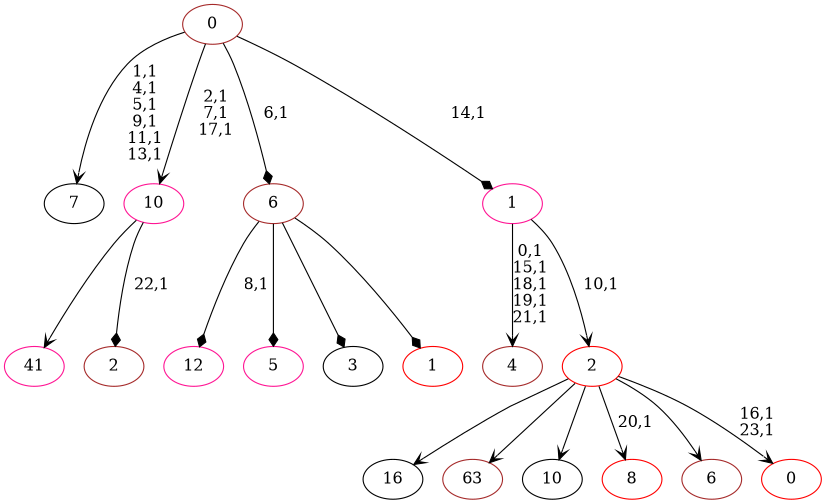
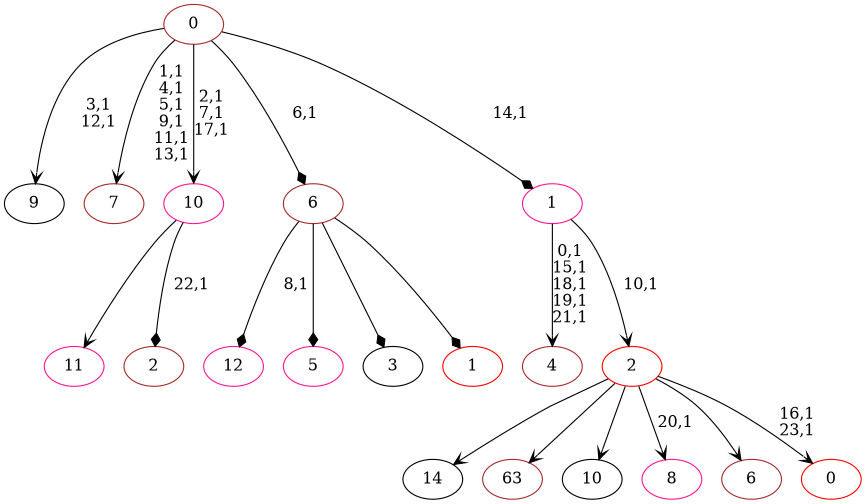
node "9": added
node "7": color black -> brown
node "41": label "41" -> "11"
node "16": label "16" -> "14"
node "8": color red -> deeppink
